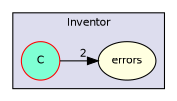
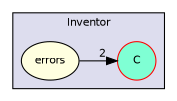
edge "C" -> "errors": reversed
